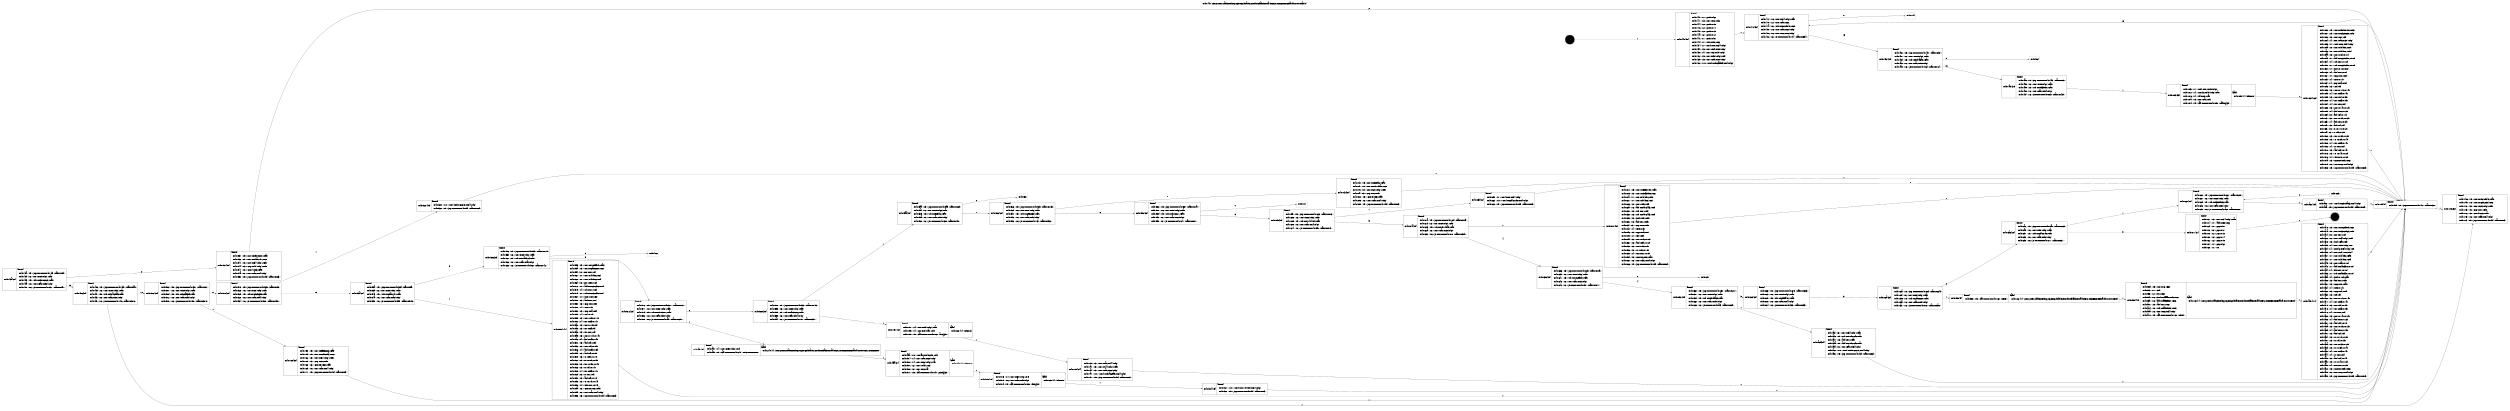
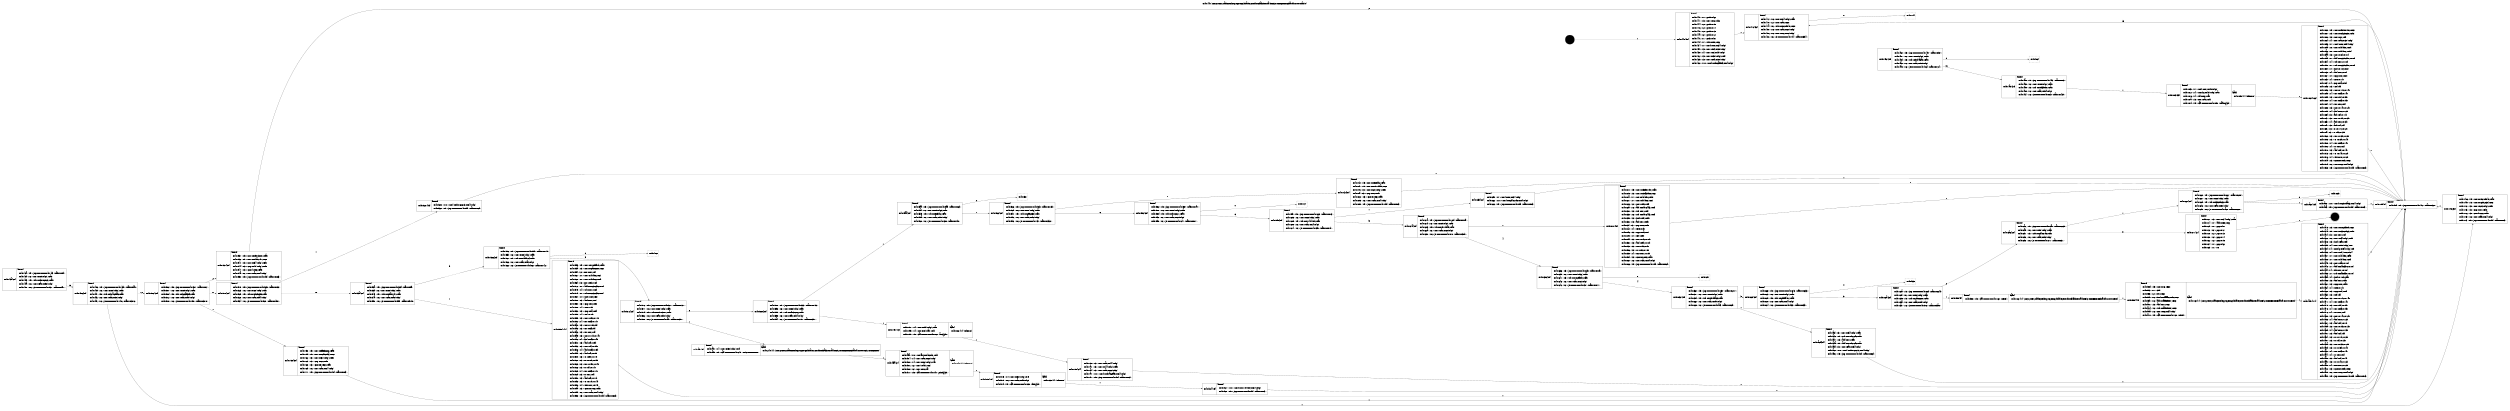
edge "0x401472 [32]" -> "0x401492 [28]": removed, label "16"
edge "0x4016de" -> "0x4016c2 [28]": reversed
edge "0x401d0f [5]" -> "0x4017b6 [30]": reversed
edge "0x4014ca [28]" -> "0x401937 [30]": now "0x401502 [28]" -> "0x401937 [30]"
node "0x401b33": added
